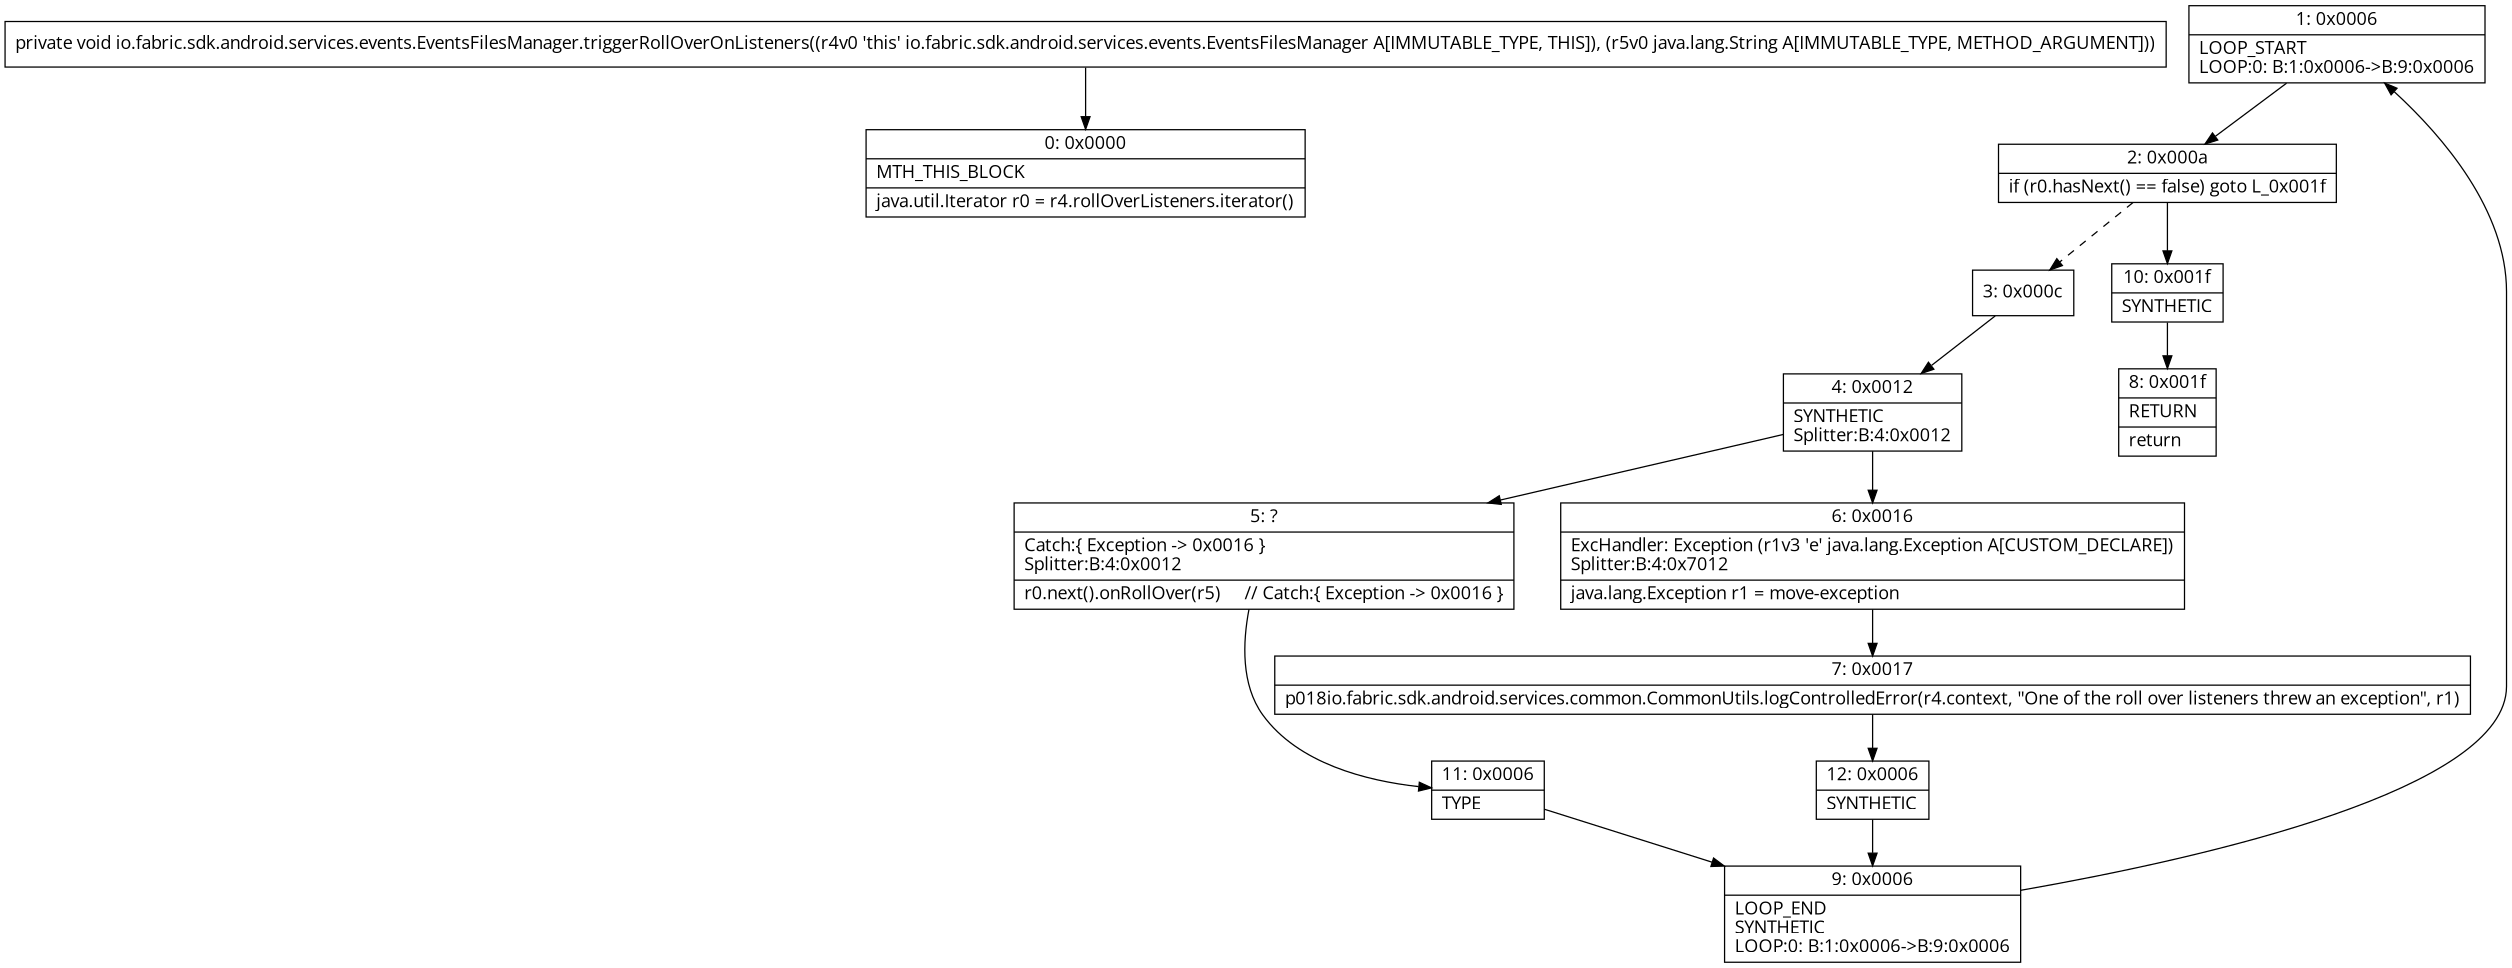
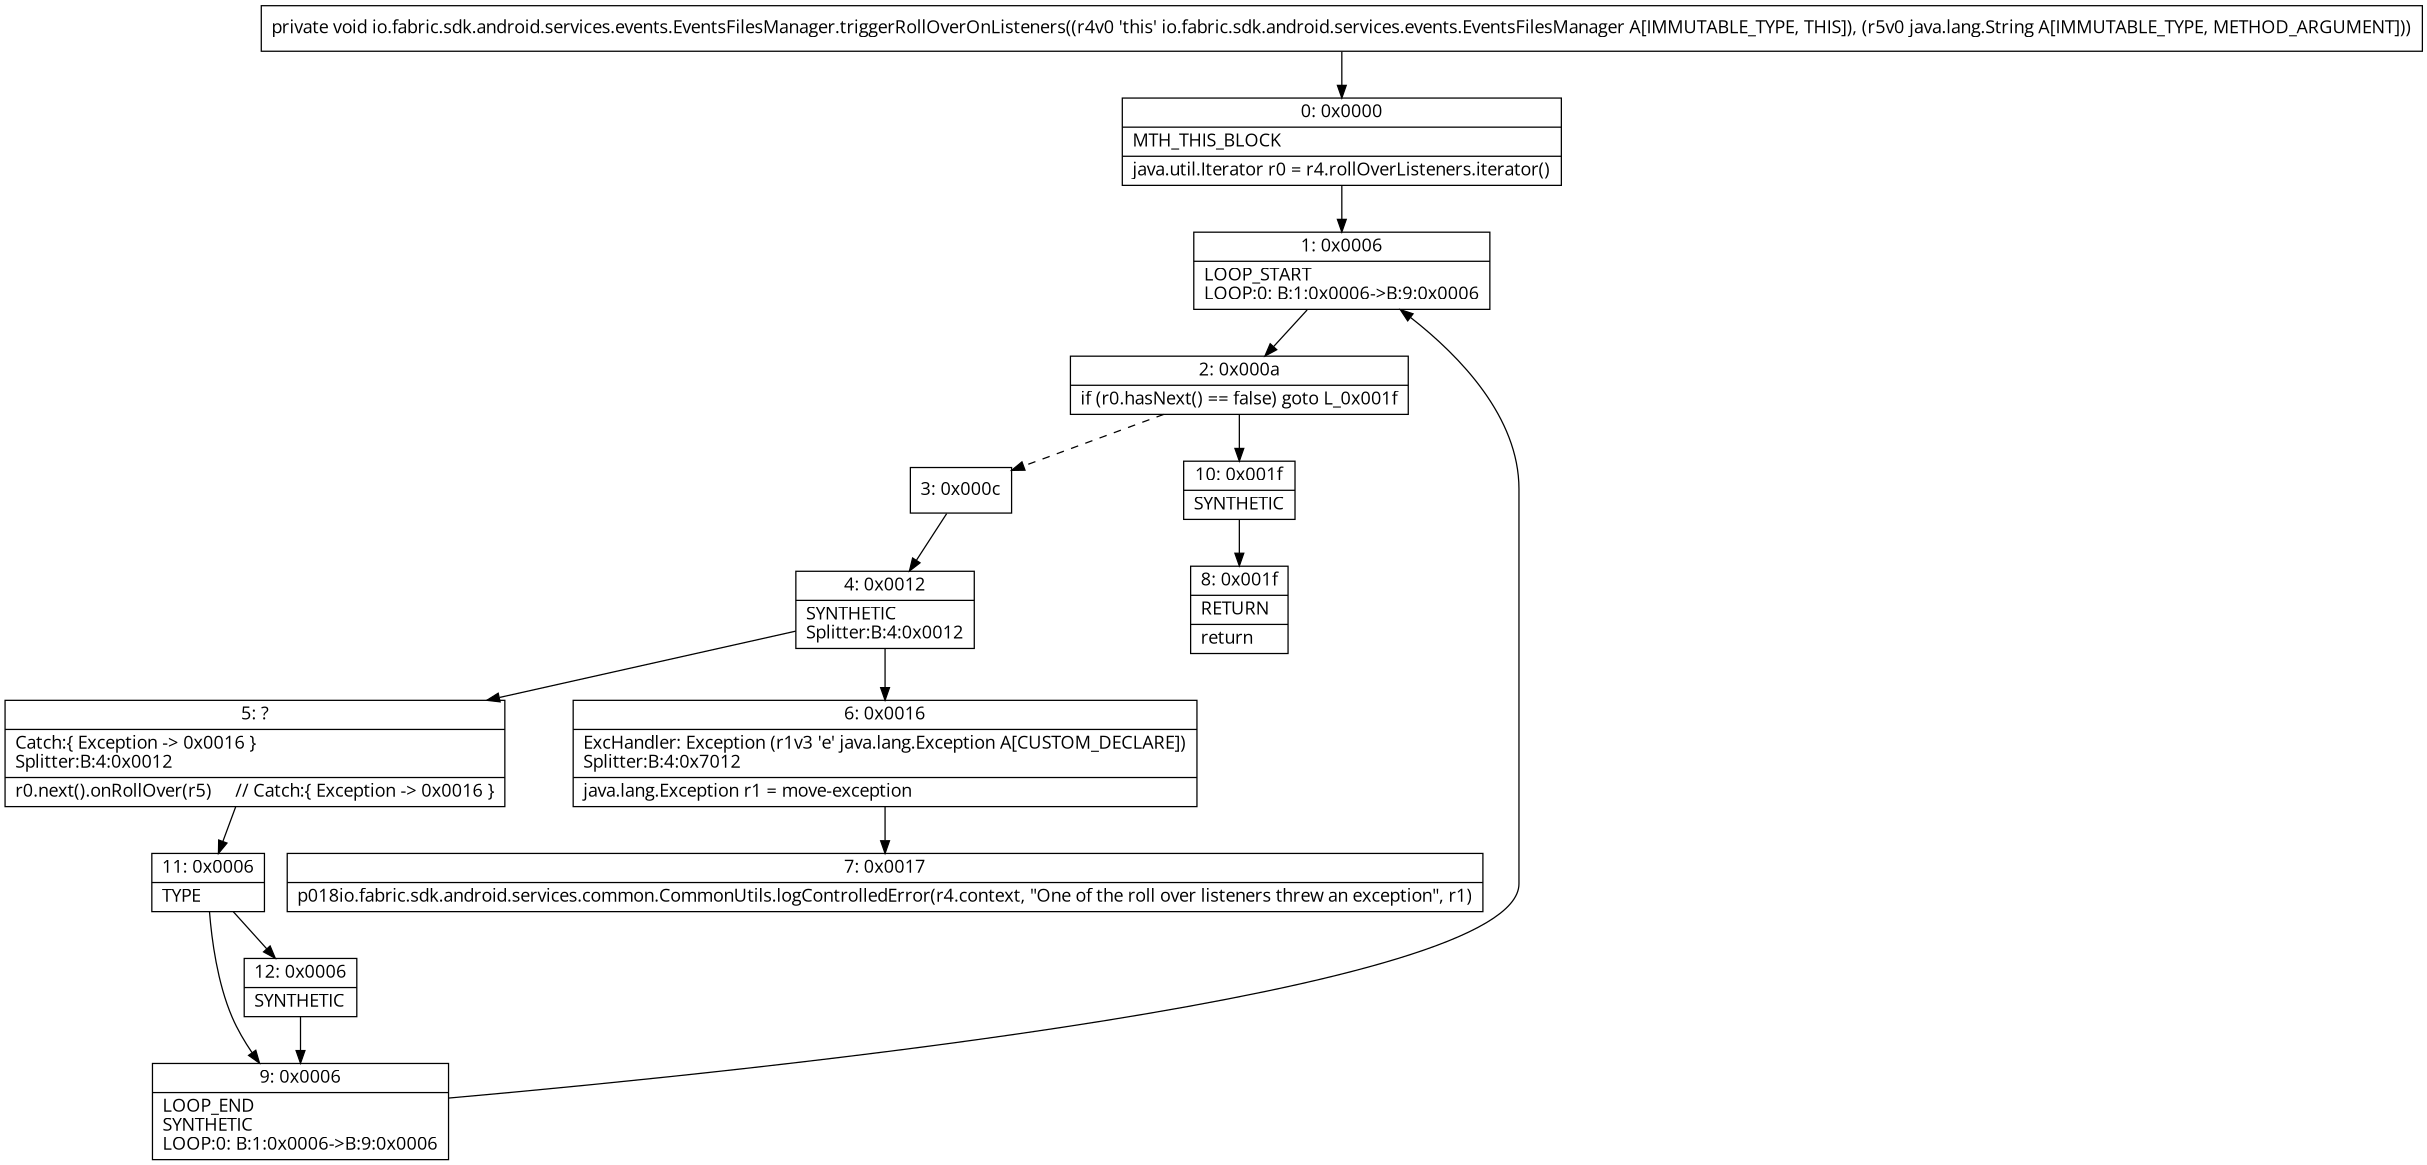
edge "0: 0x0000" -> "1: 0x0006": added
edge "7: 0x0017" -> "12: 0x0006": now "11: 0x0006" -> "12: 0x0006"
